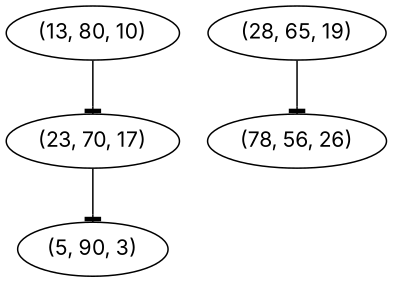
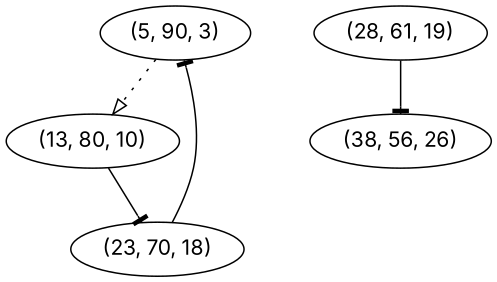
node "(28, 65, 19)": label "(28, 65, 19)" -> "(28, 61, 19)"
edge "(5, 90, 3)" -> "(13, 80, 10)": added
node "(23, 70, 17)": label "(23, 70, 17)" -> "(23, 70, 18)"
node "(78, 56, 26)": label "(78, 56, 26)" -> "(38, 56, 26)"
